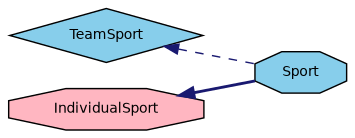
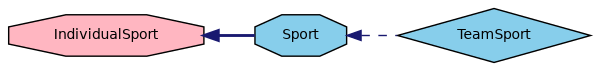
edge "Sport" -> "TeamSport": reversed
